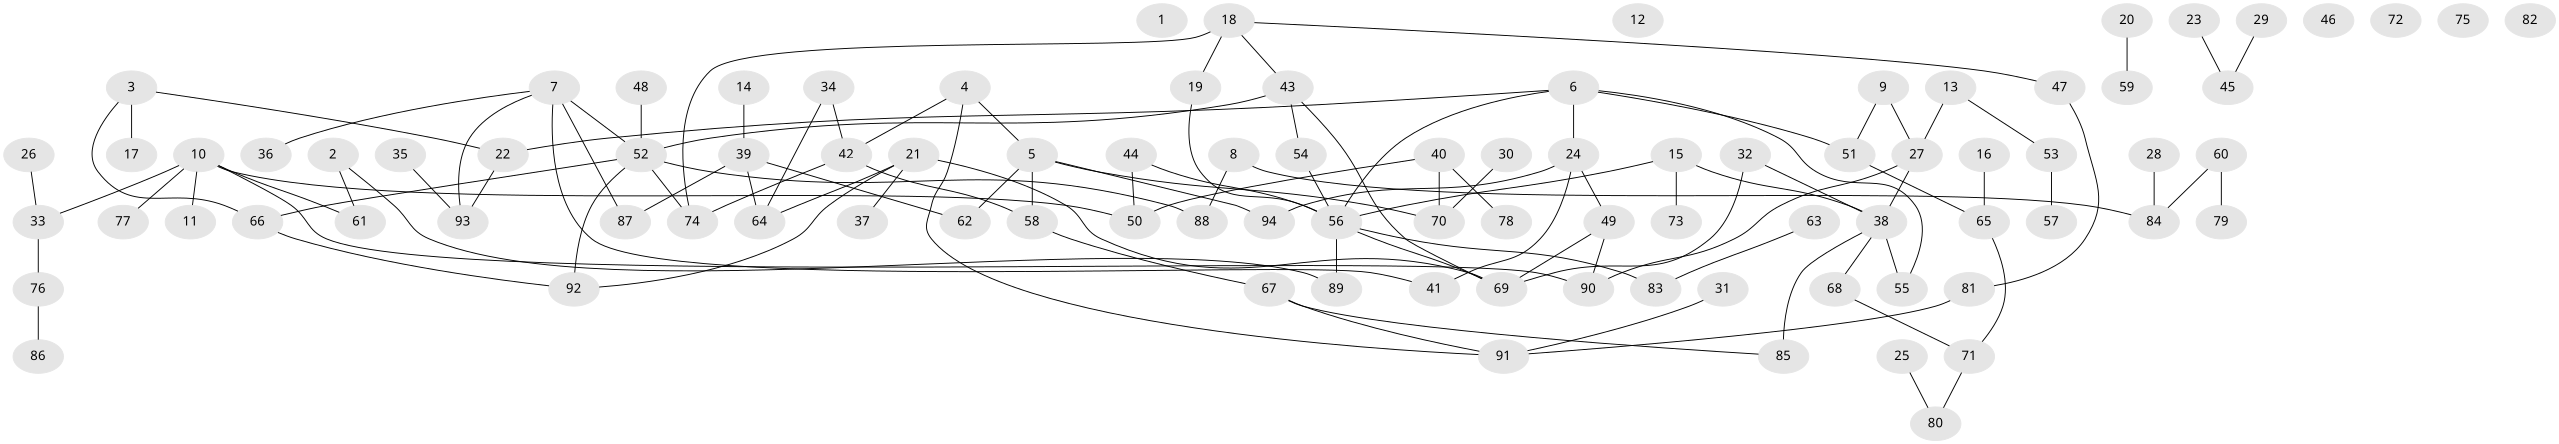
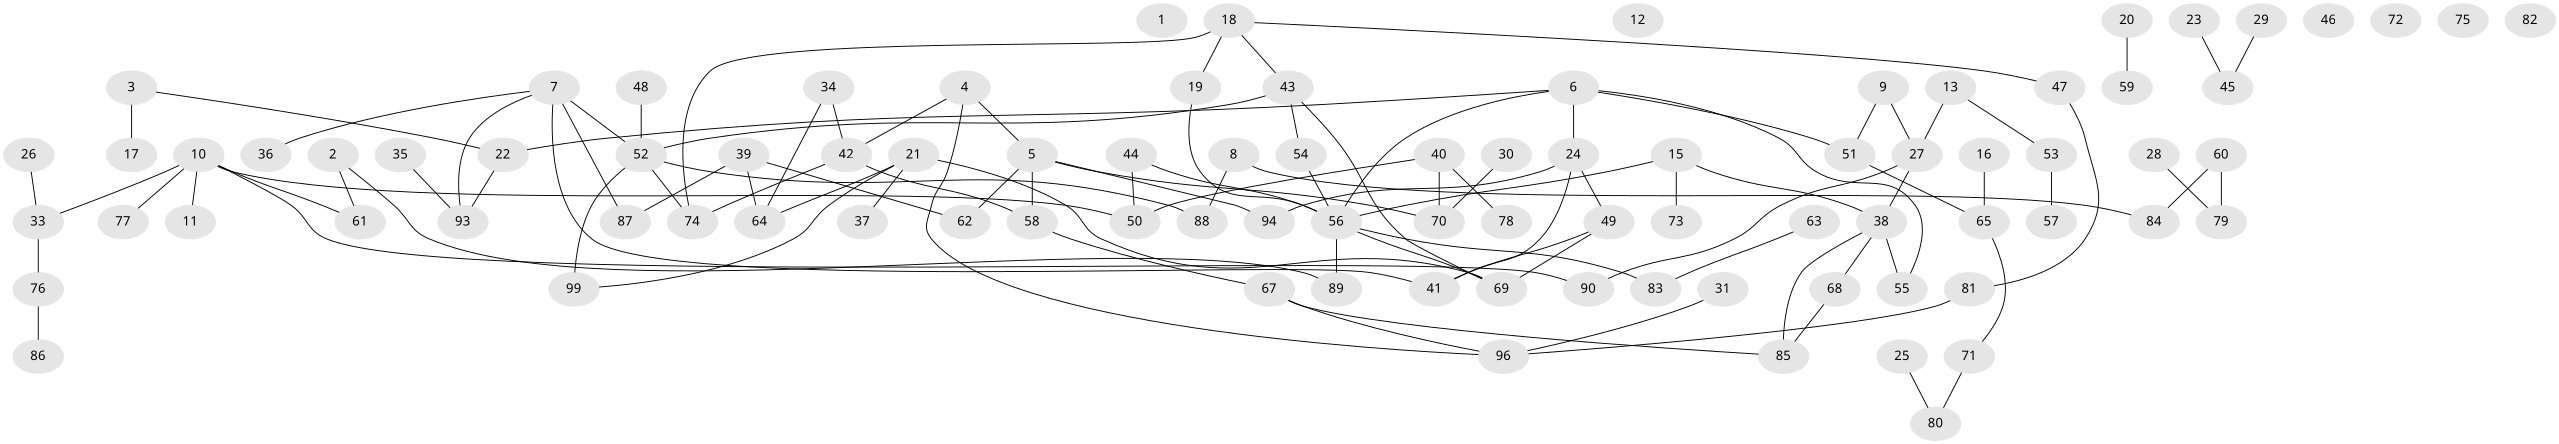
node "14": removed
node "32": removed
edge "28" -- "84": now "28" -- "79"
node "66": removed
edge "49" -- "90": now "49" -- "41"
node "92": label "92" -> "99"
edge "68" -- "71": now "68" -- "85"
node "91": label "91" -> "96"
